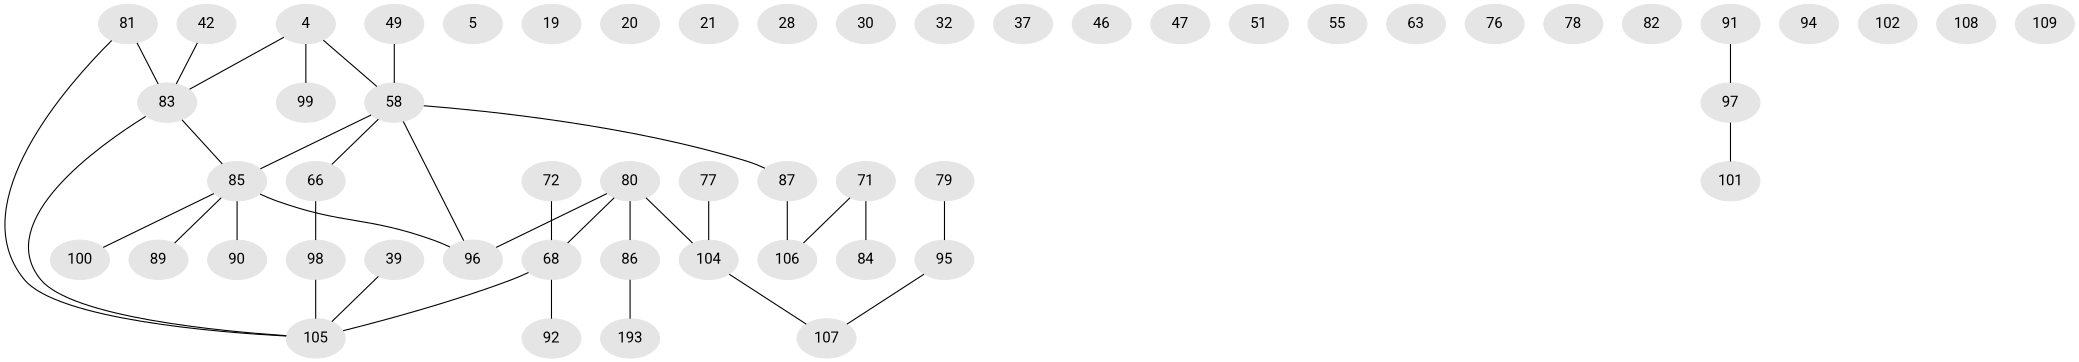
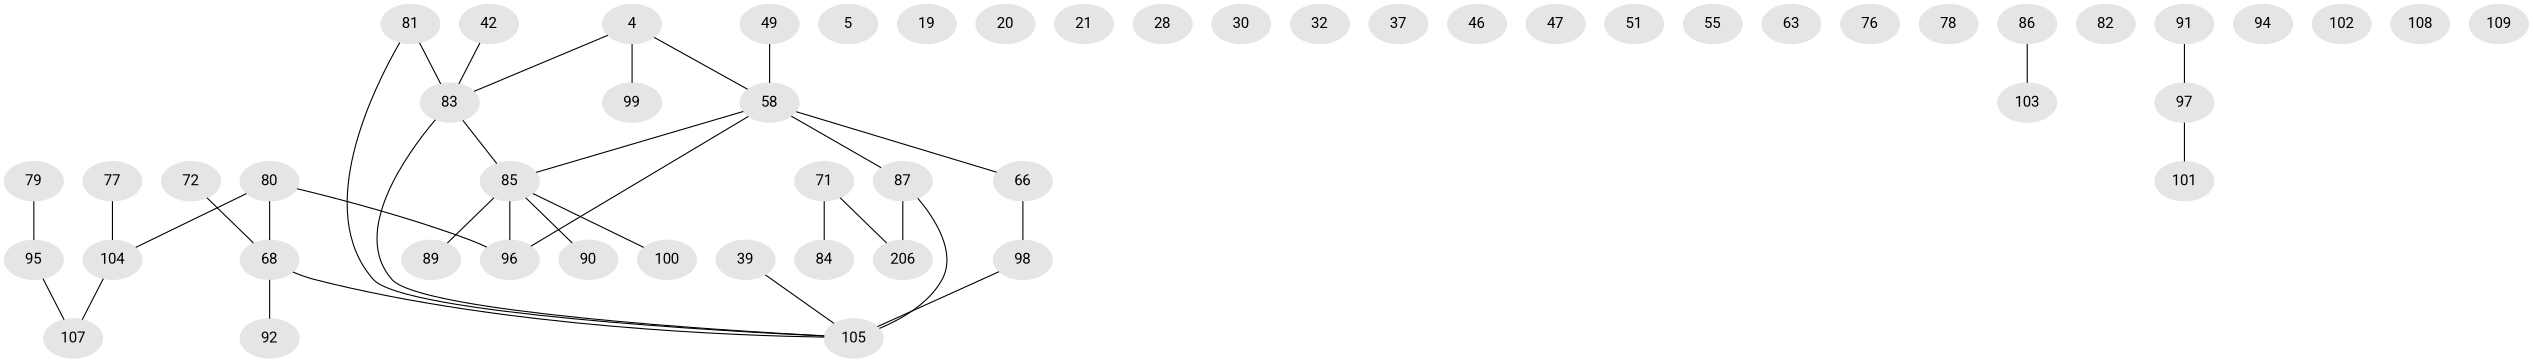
edge "80" -- "86": removed
node "106": label "106" -> "206"
edge "87" -- "105": added
node "193": label "193" -> "103"
